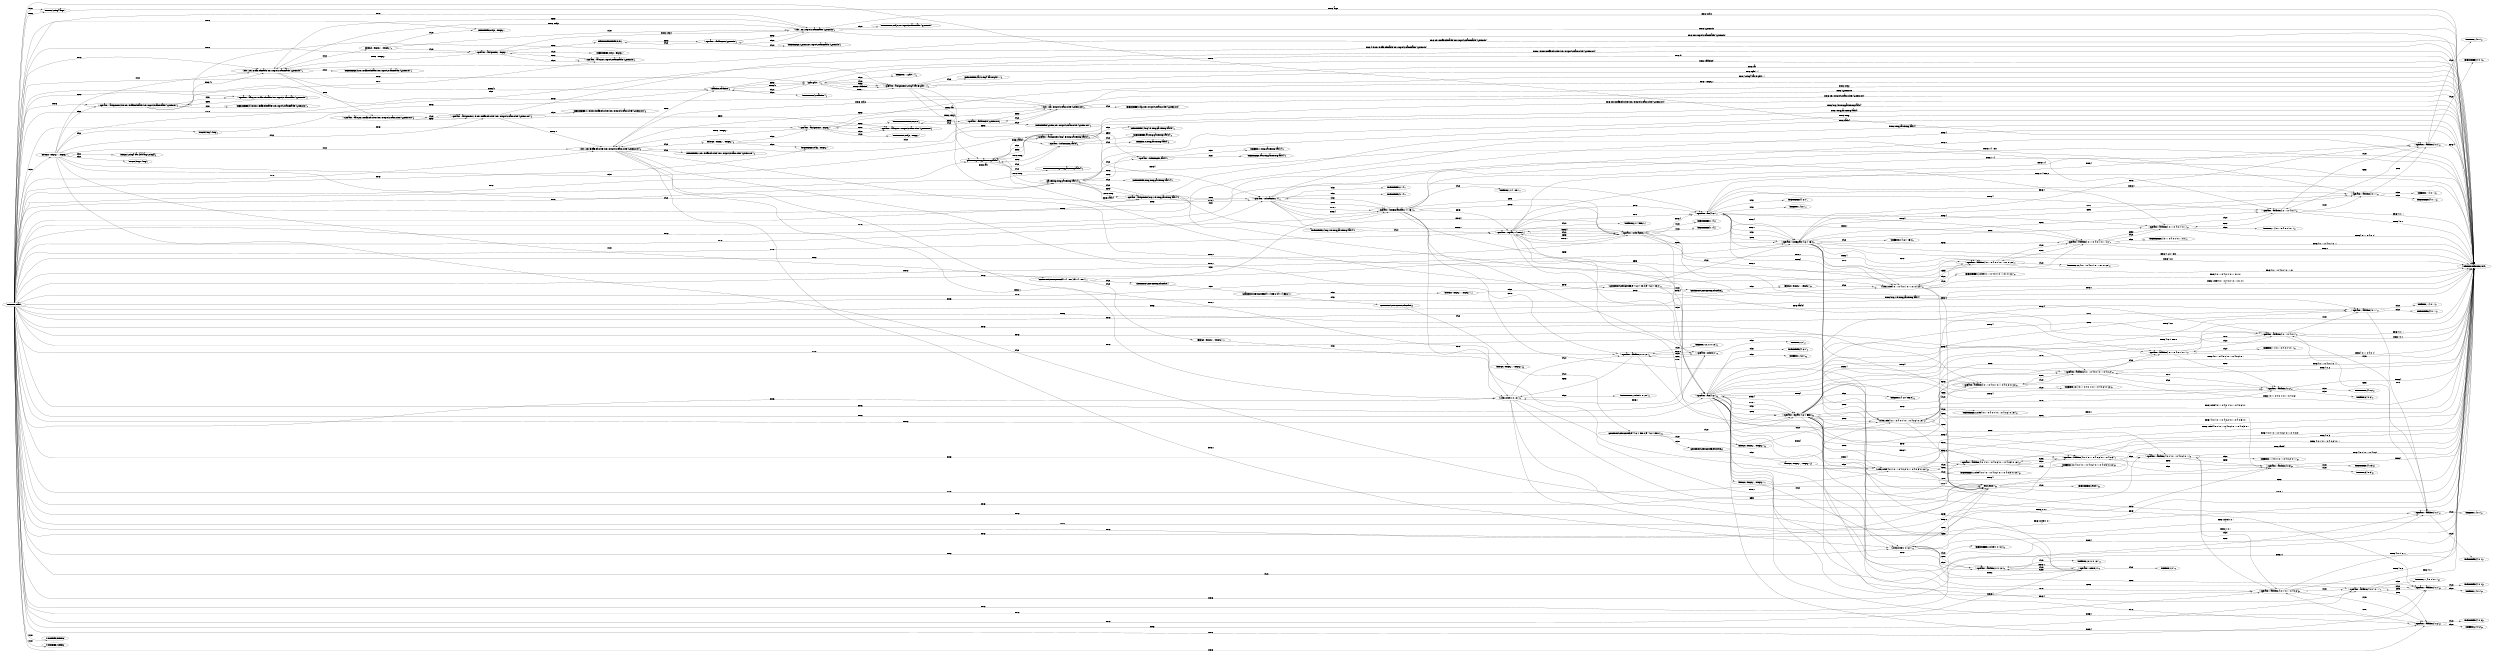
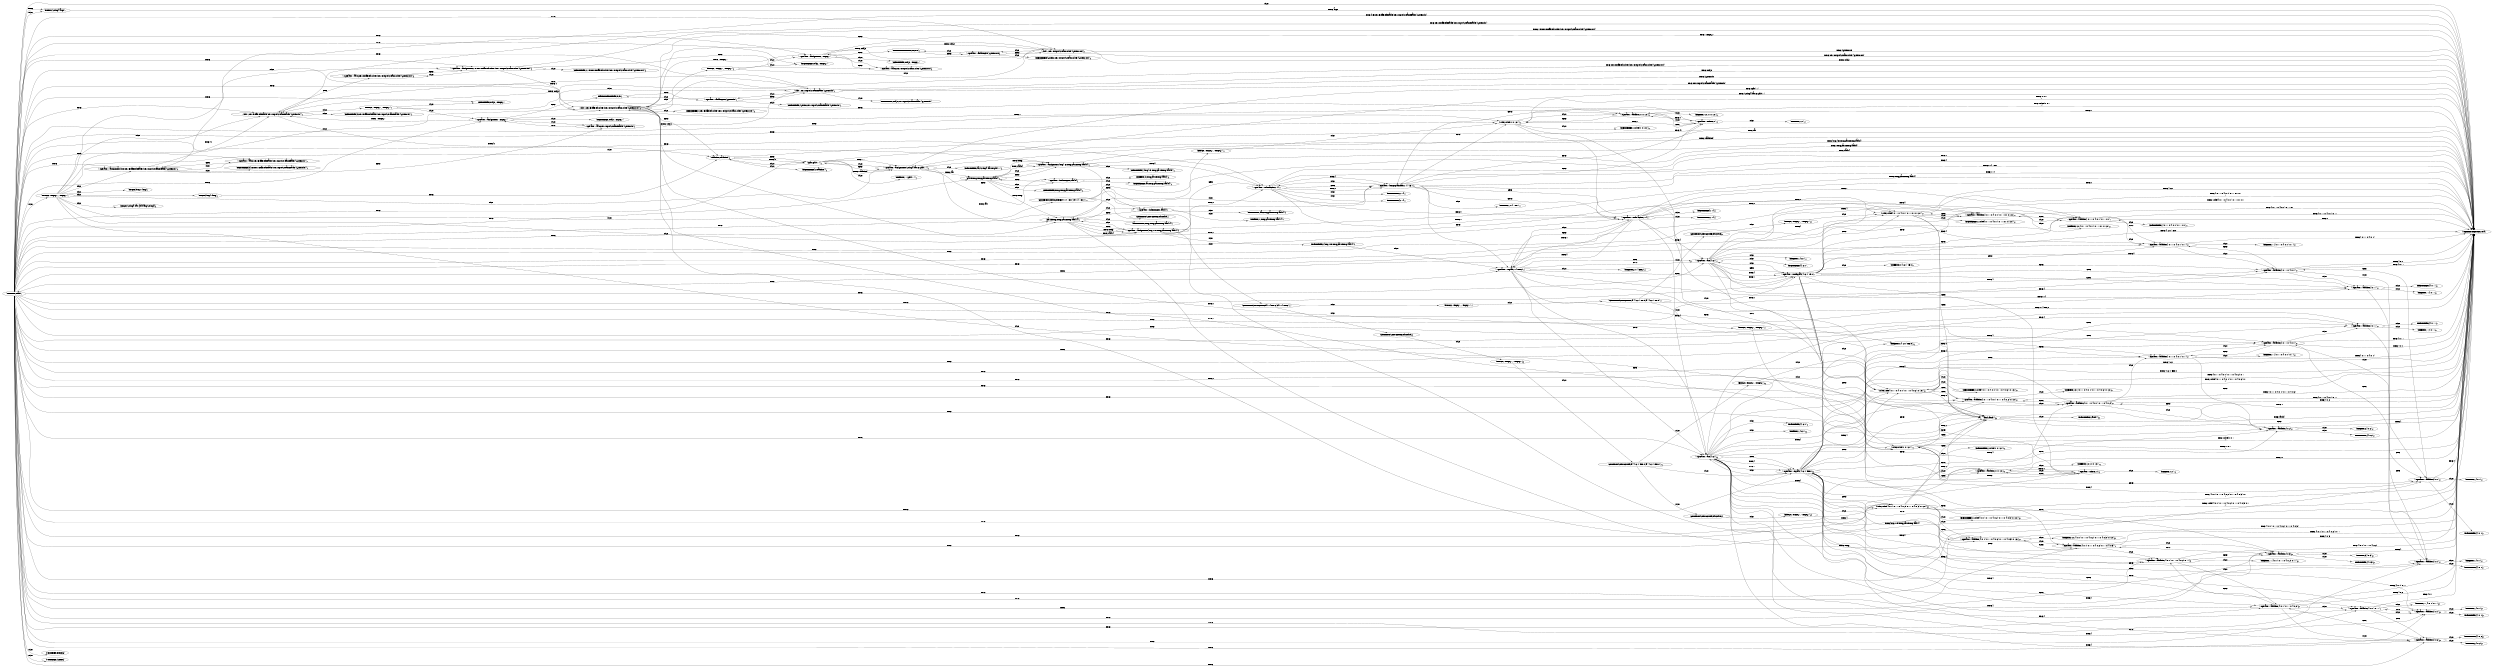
node "(IDENTIFIER,$obj2,new OutputStreamWriter(System.out))": removed
edge "(parseLong,Long.parseLong(dat[0]))" -> "(METHOD_RETURN,void)": removed, label "DDG: dat[0]"
edge "(<operator>.equals,r - l == 2)" -> "(<operator>.equals,(l & 1) == 0)": now "(<operator>.equals,r - l == 2)" -> "(LITERAL,0,(l & 1) == 0)"
